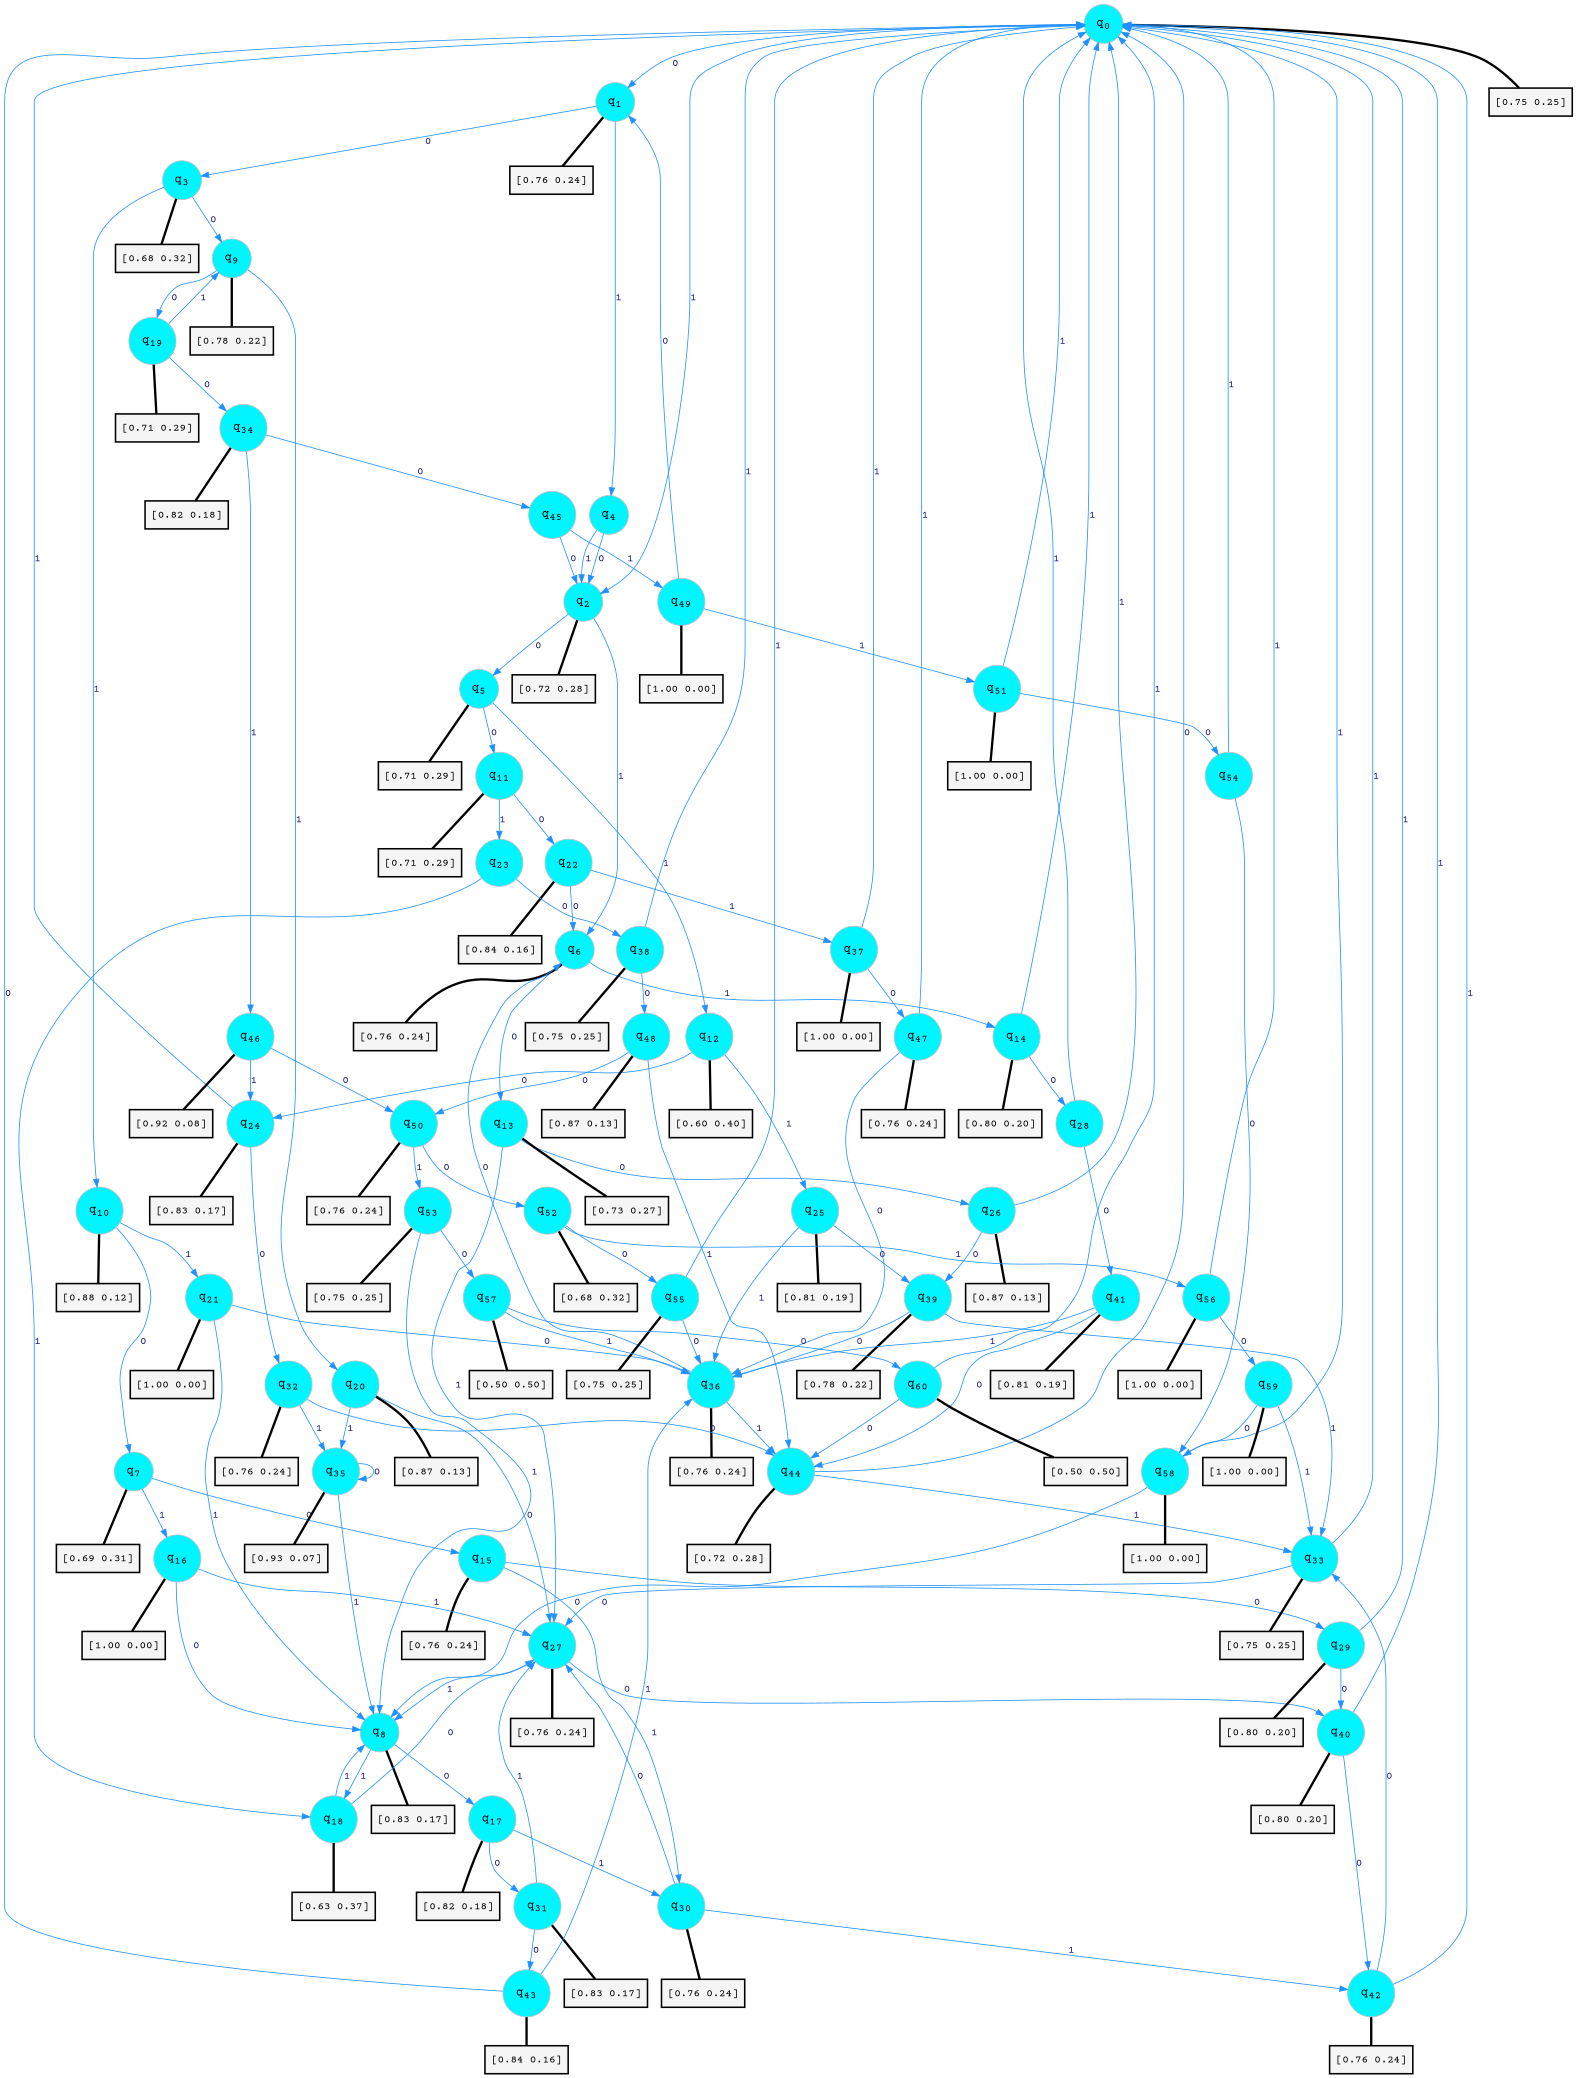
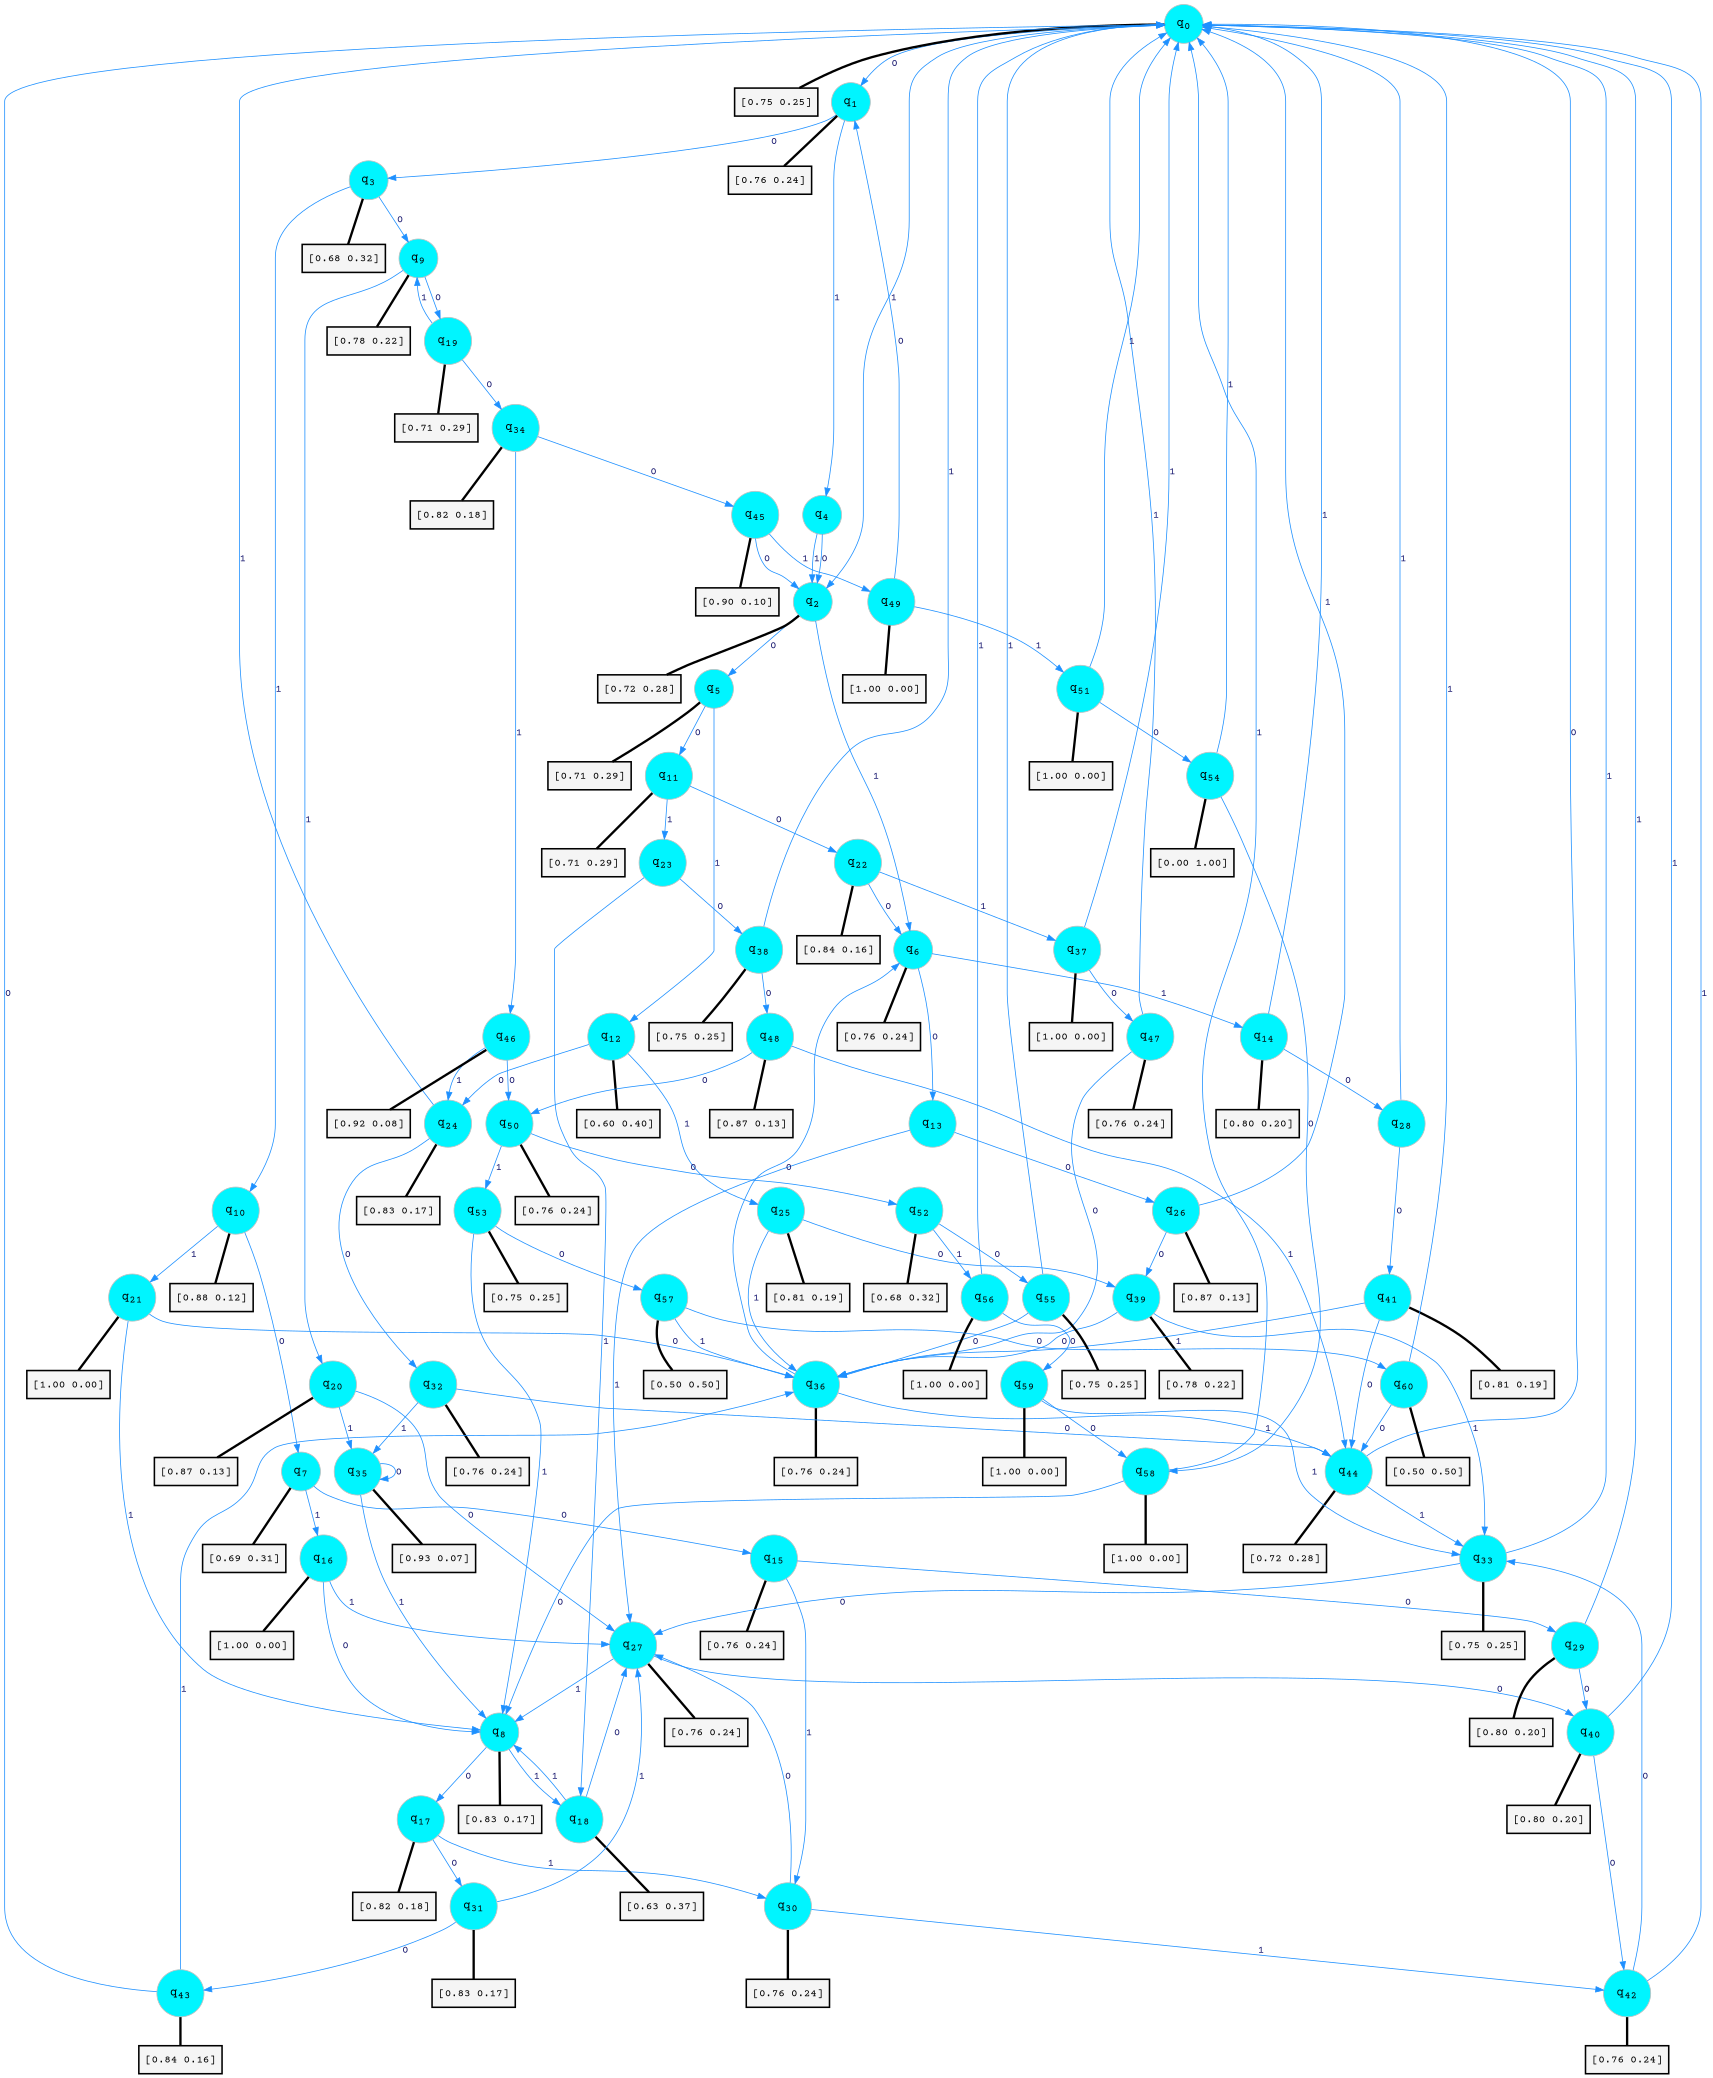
node "[0.90 0.10]": added
node "[0.00 1.00]": added
node "[0.73 0.27]": removed
